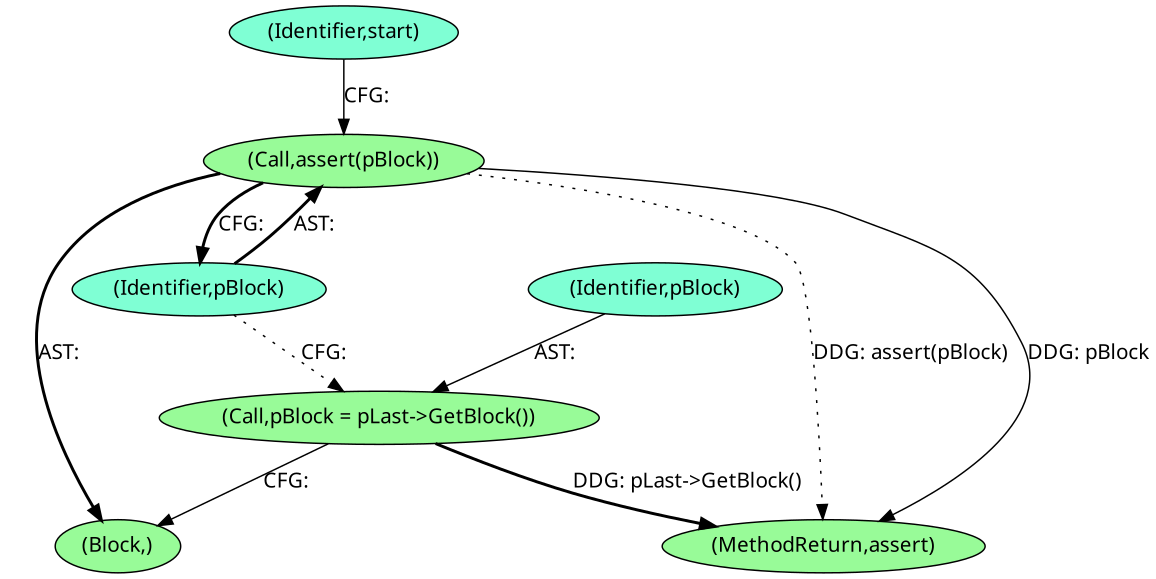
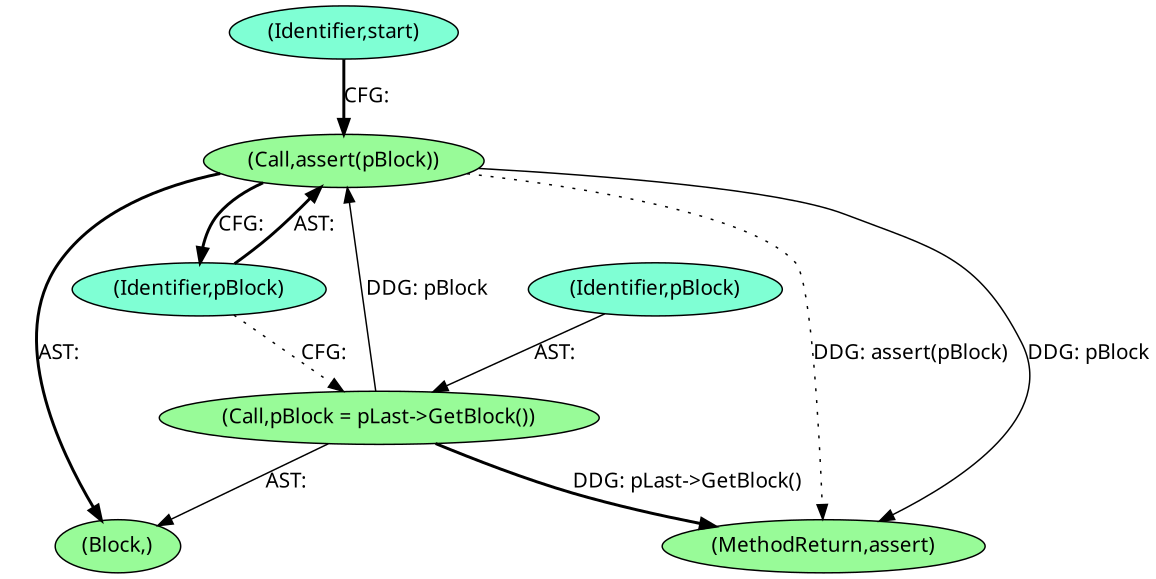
edge "(Identifier,start)" -> "(Call,assert(pBlock))": style solid -> bold
edge "(Call,pBlock = pLast->GetBlock())" -> "(Call,assert(pBlock))": added, label "DDG: pBlock"
edge "(Call,pBlock = pLast->GetBlock())" -> "(Block,)": label "CFG: " -> "AST: "
